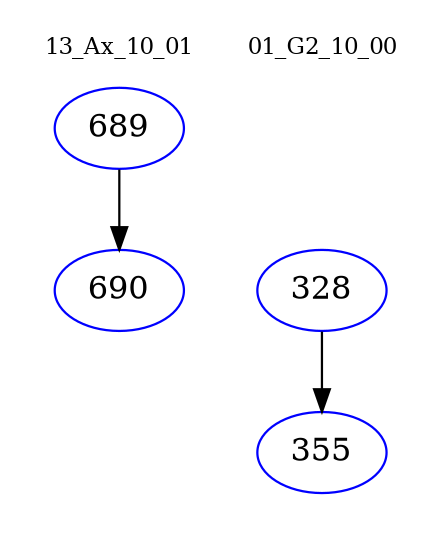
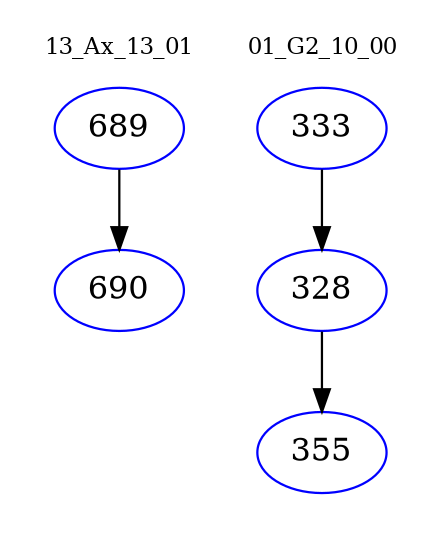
cluster "13_Ax_10_01": label "13_Ax_10_01" -> "13_Ax_13_01"
node "333": added
